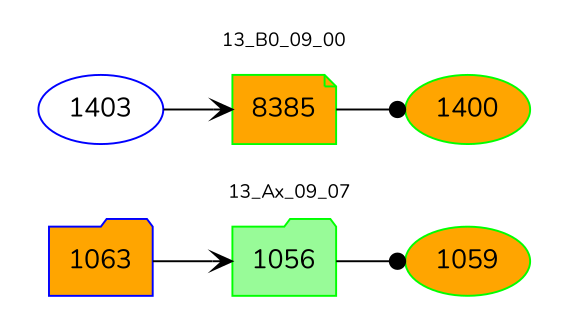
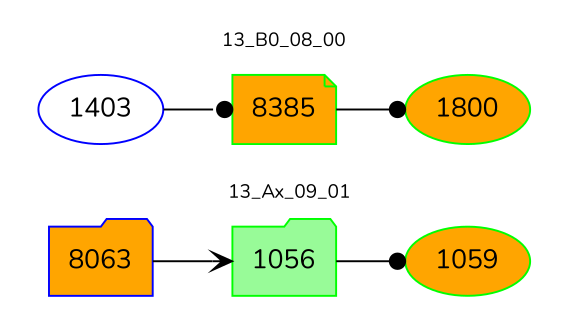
cluster "13_B0_09_00": label "13_B0_09_00" -> "13_B0_08_00"
edge "1403" -> "8385": arrowhead vee -> dot
node "1400": label "1400" -> "1800"
cluster "13_Ax_09_07": label "13_Ax_09_07" -> "13_Ax_09_01"
node "1063": label "1063" -> "8063"
